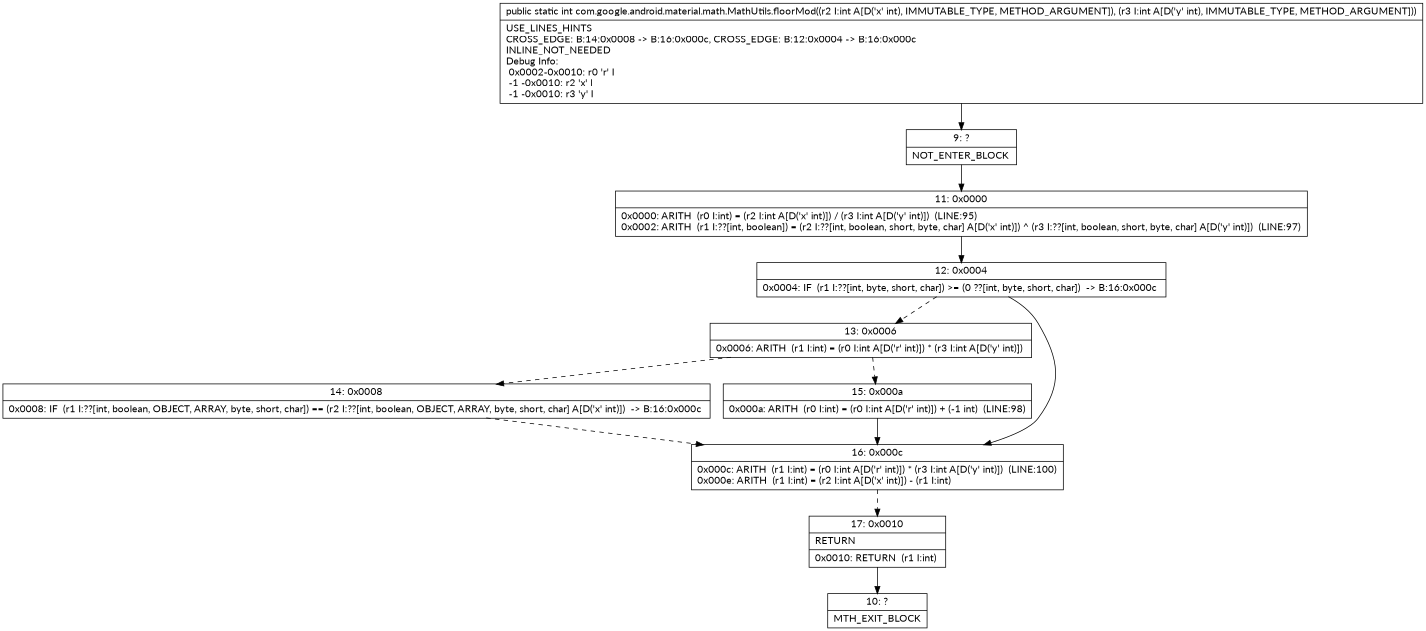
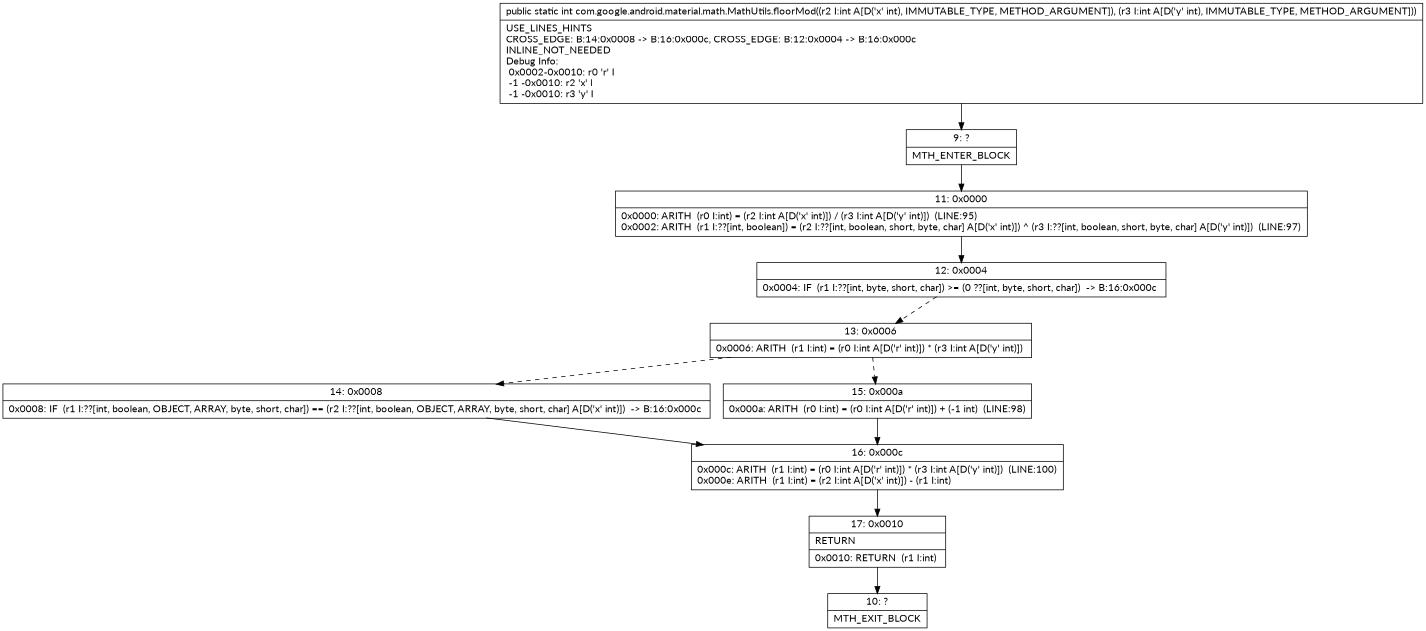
node "9: ?": text "NOT_ENTER_BLOCK" -> "MTH_ENTER_BLOCK"
edge "12: 0x0004" -> "16: 0x000c": removed
edge "14: 0x0008" -> "16: 0x000c": style dashed -> solid
edge "16: 0x000c" -> "17: 0x0010": style dashed -> solid
